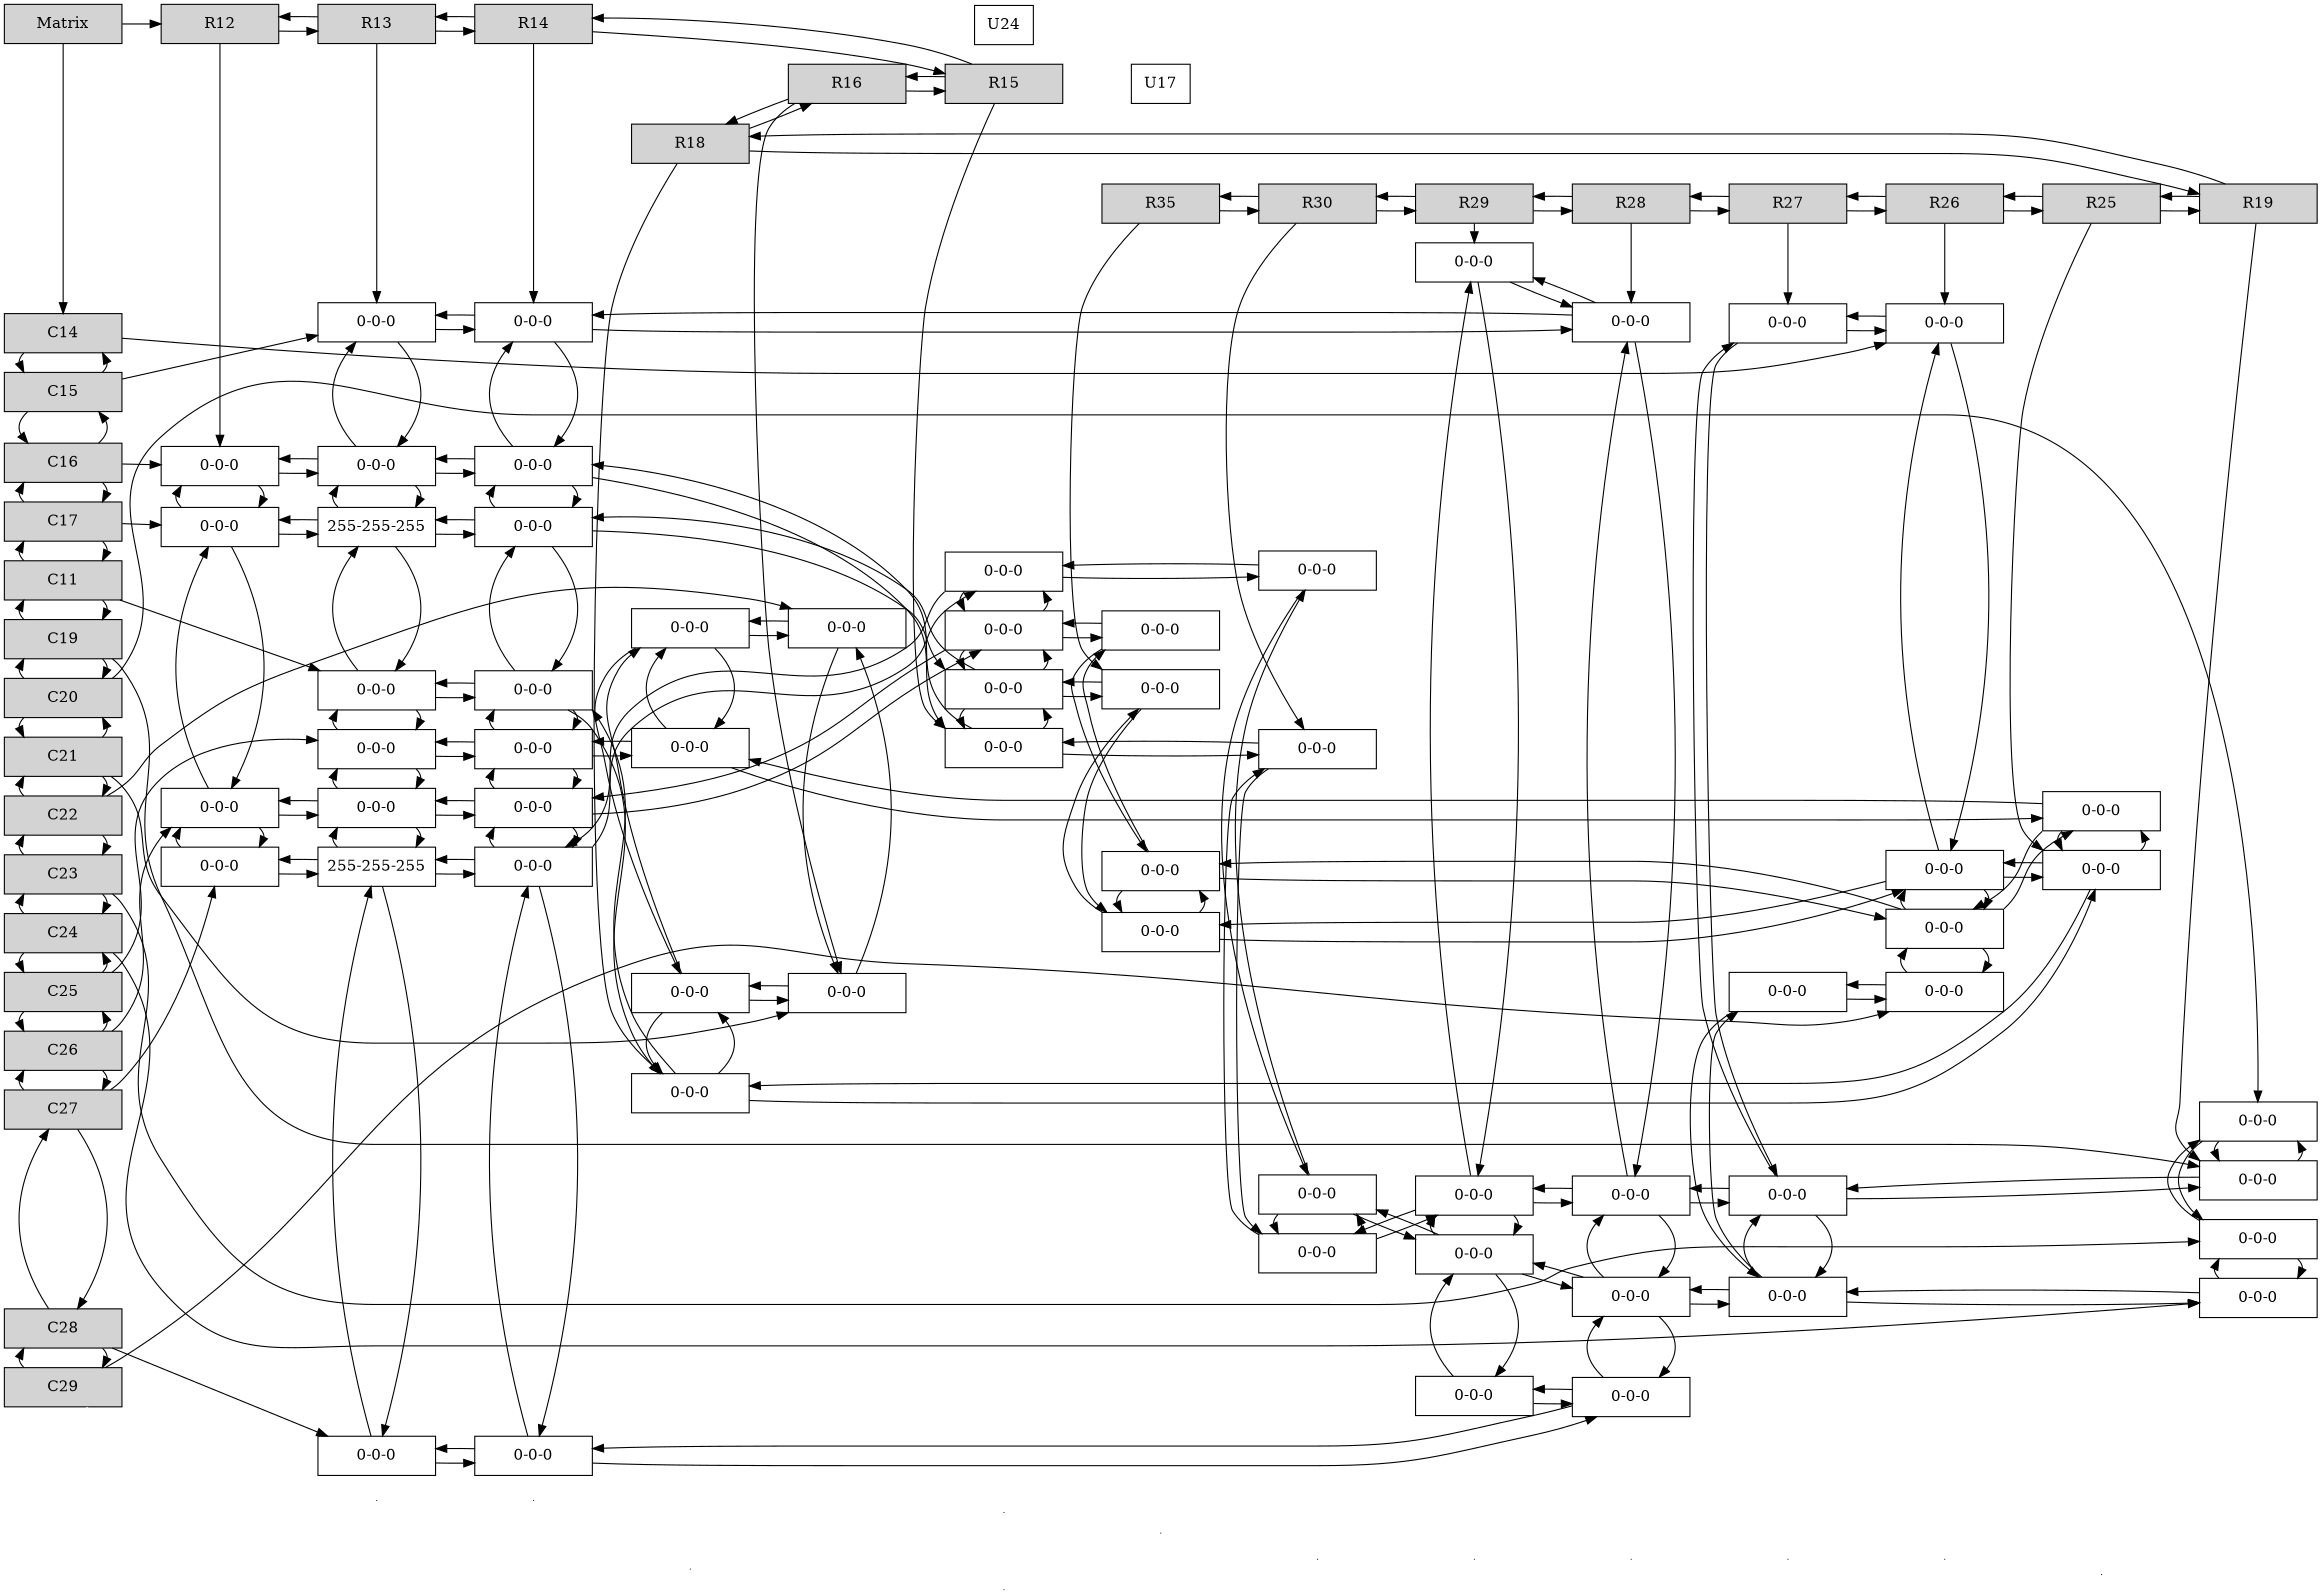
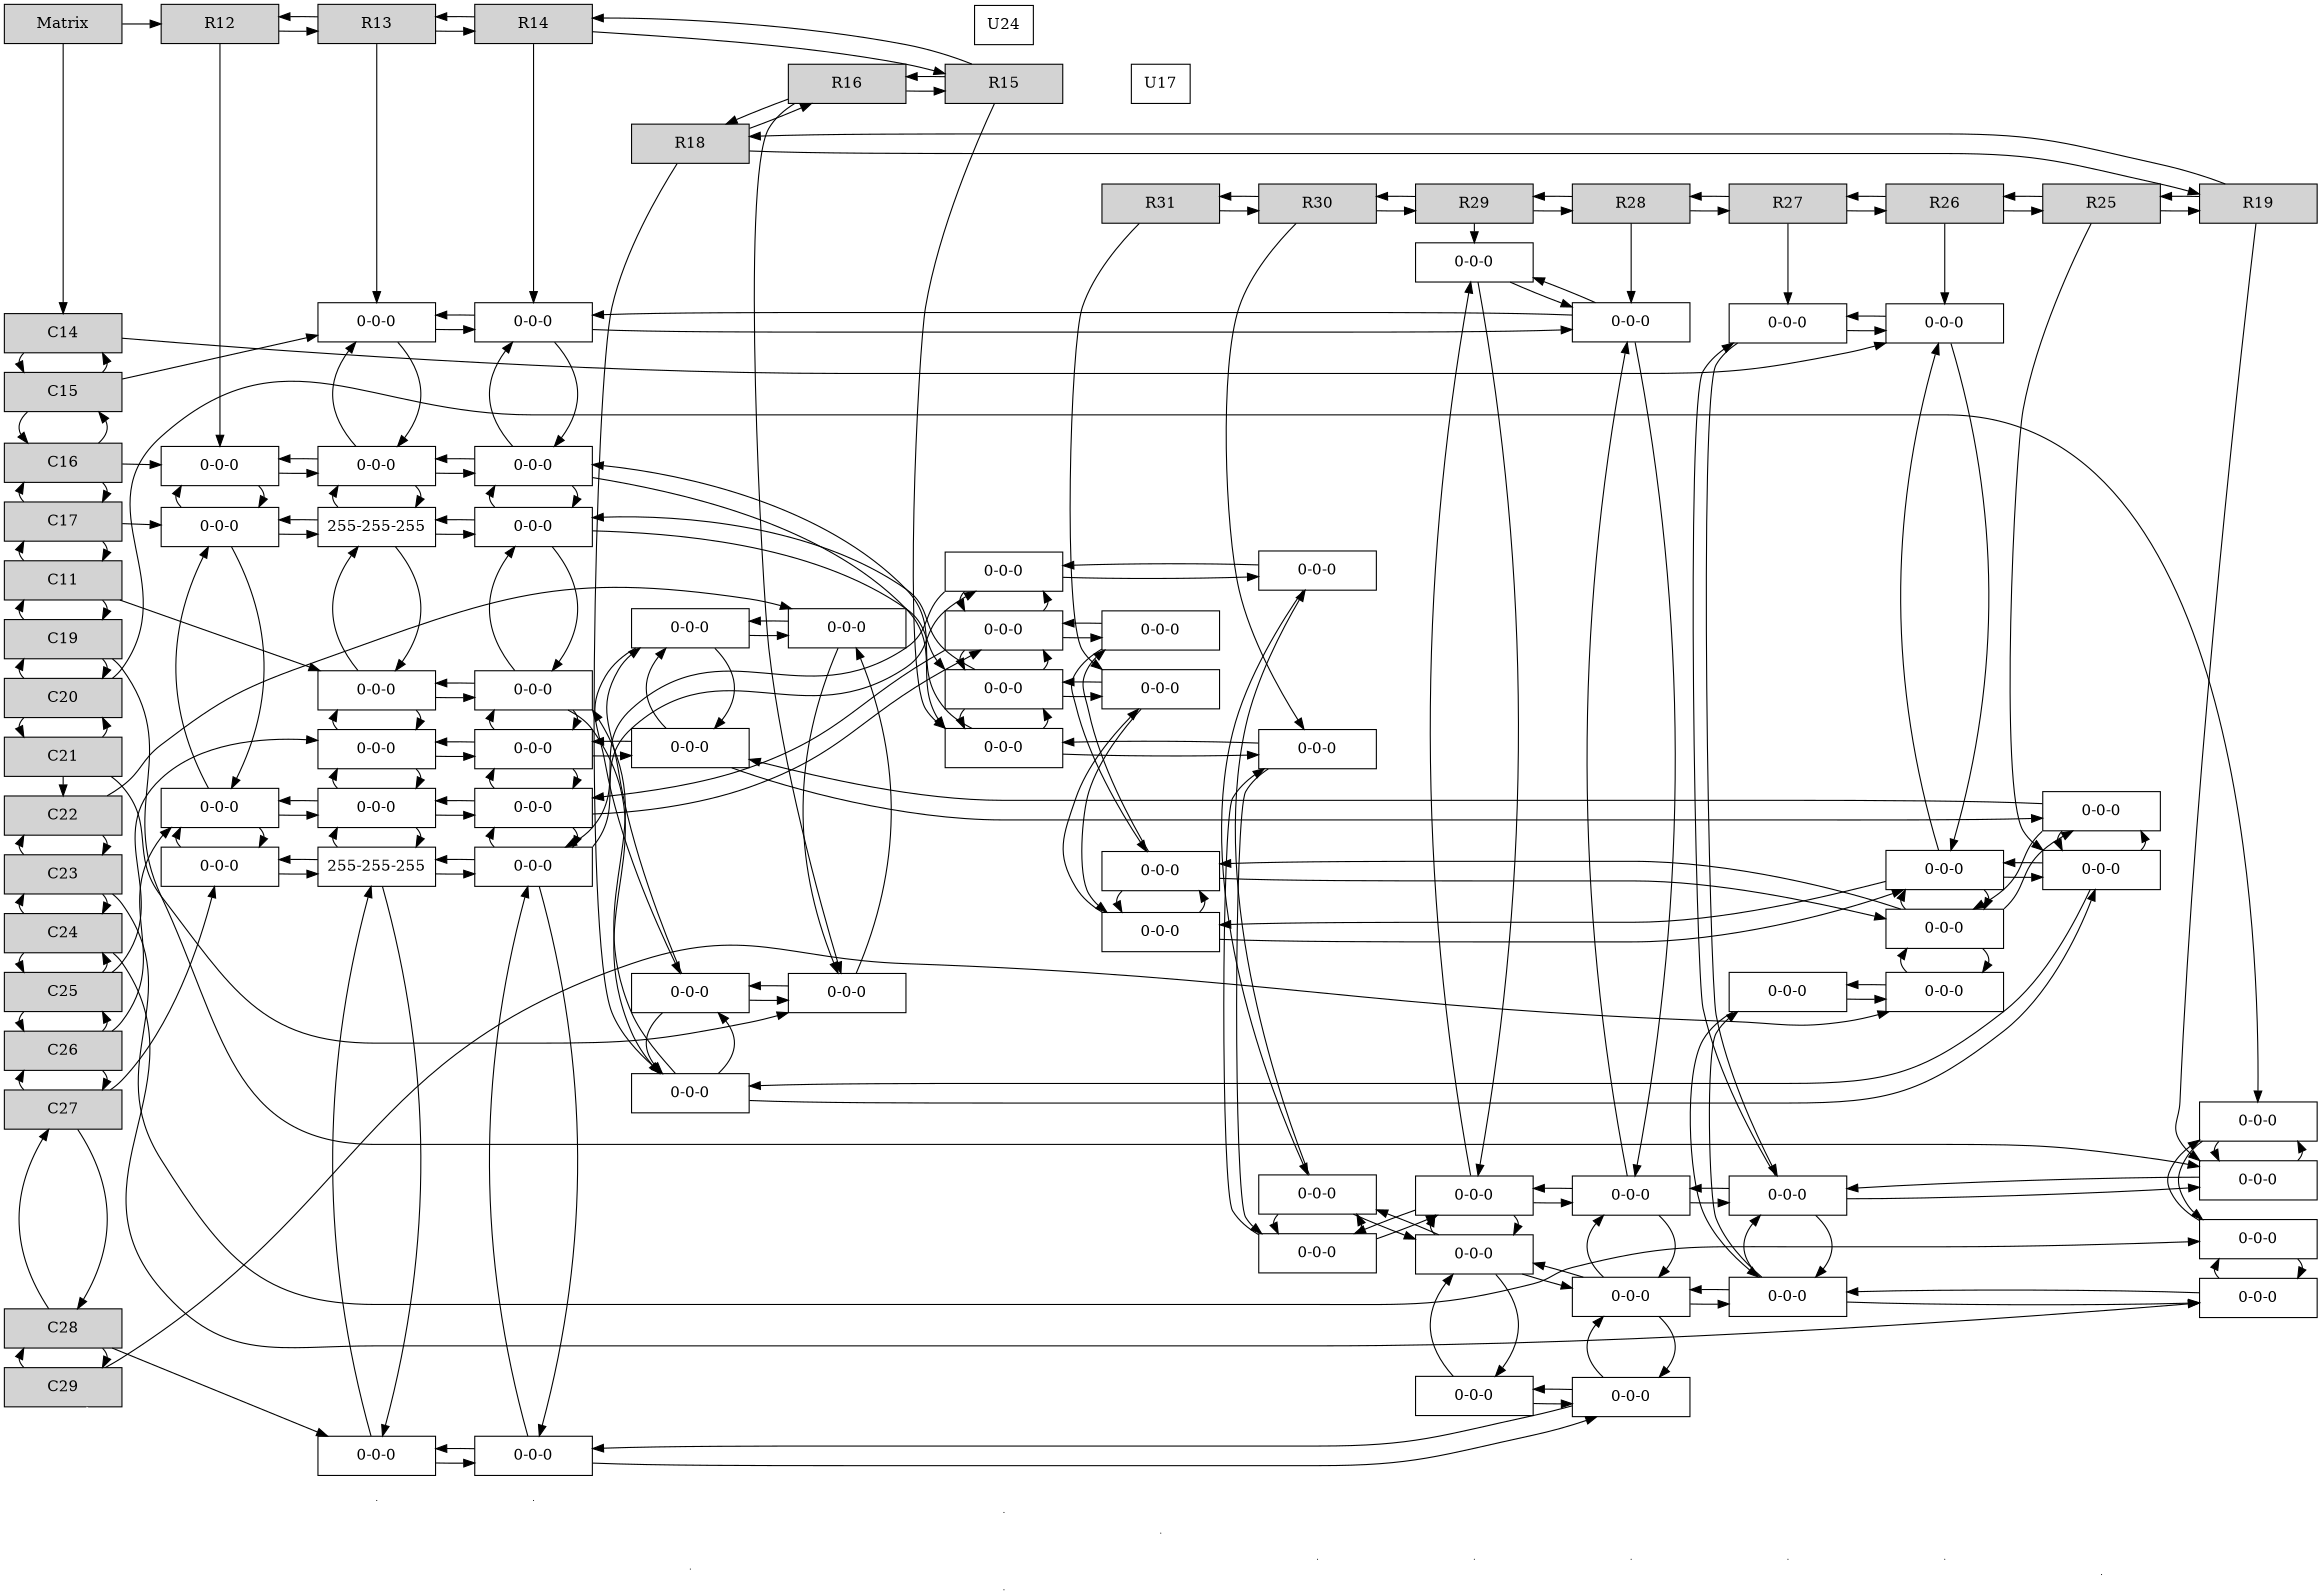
node "R35": label "R35" -> "R31"
edge "C22" -> "C21": removed
